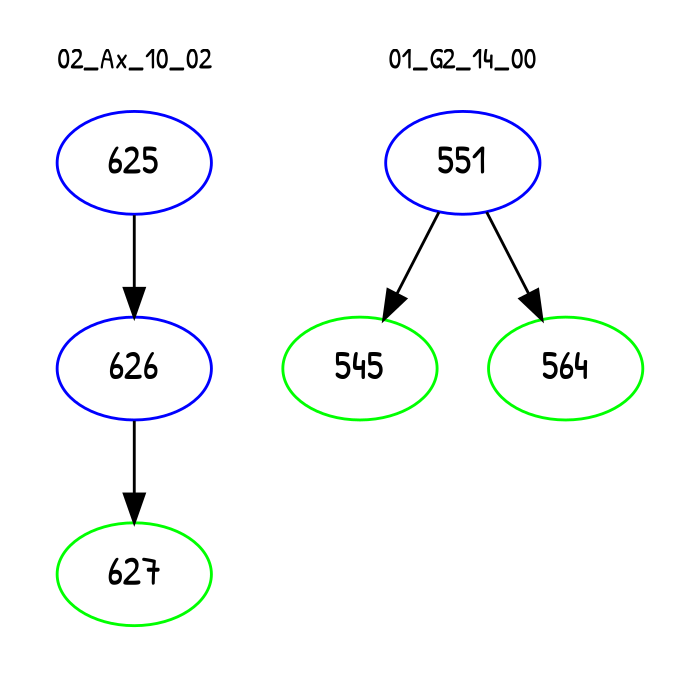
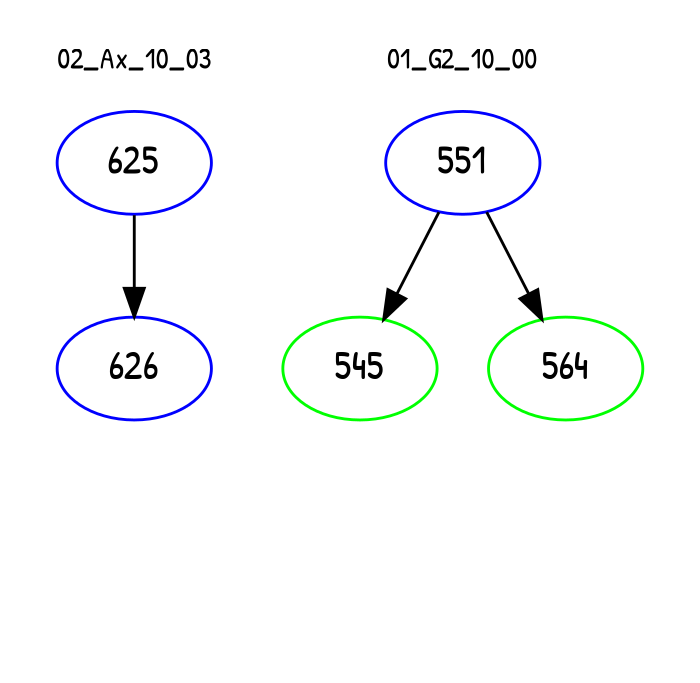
cluster "02_Ax_10_02": label "02_Ax_10_02" -> "02_Ax_10_03"
cluster "01_G2_14_00": label "01_G2_14_00" -> "01_G2_10_00"
node "627": removed
